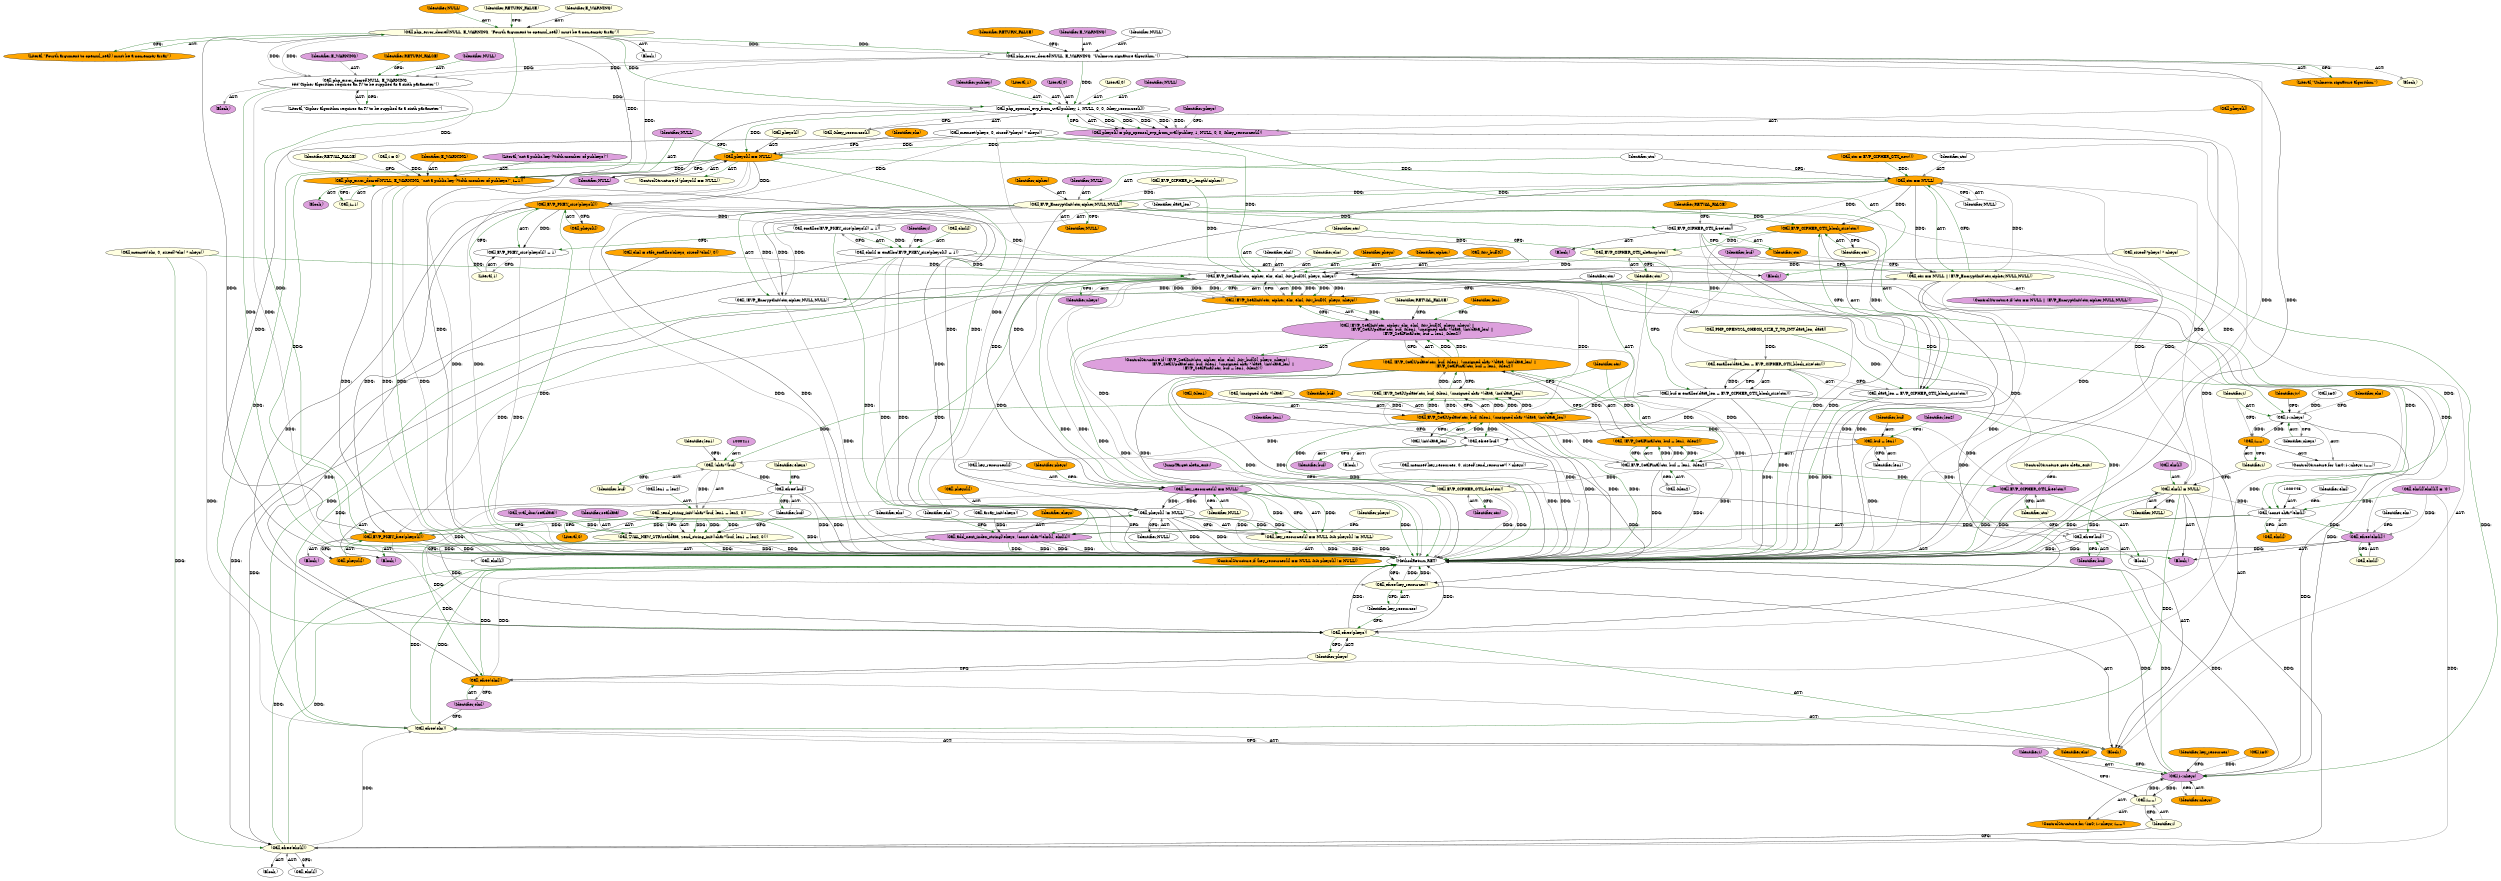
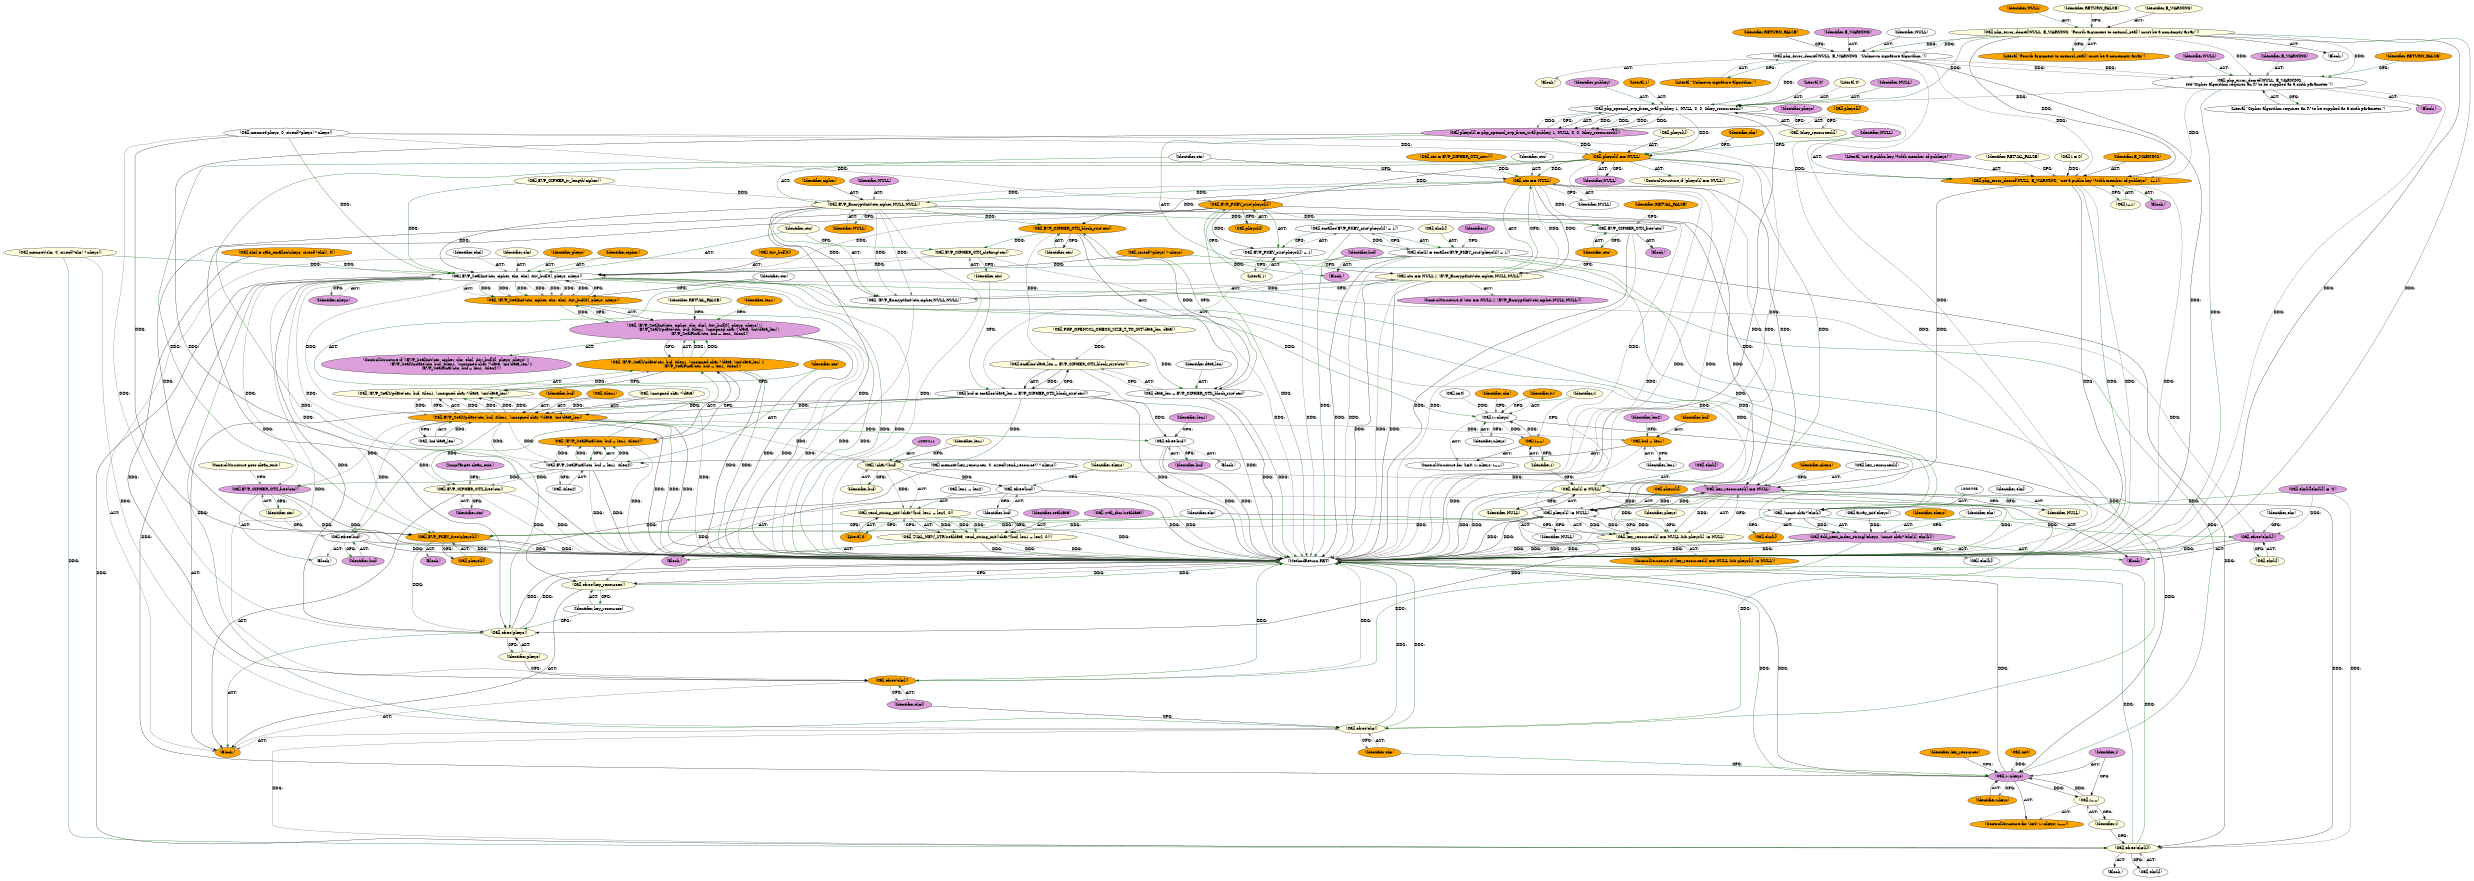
edge "(Identifier,data_len)" -> "(Call,emalloc(EVP_PKEY_size(pkeys[i]) + 1))": now "(Call,EVP_PKEY_size(pkeys[i]) + 1)" -> "(Call,emalloc(EVP_PKEY_size(pkeys[i]) + 1))"
node "(Call,sizeof(*pkeys) * nkeys)": fillcolor lightyellow -> orange
